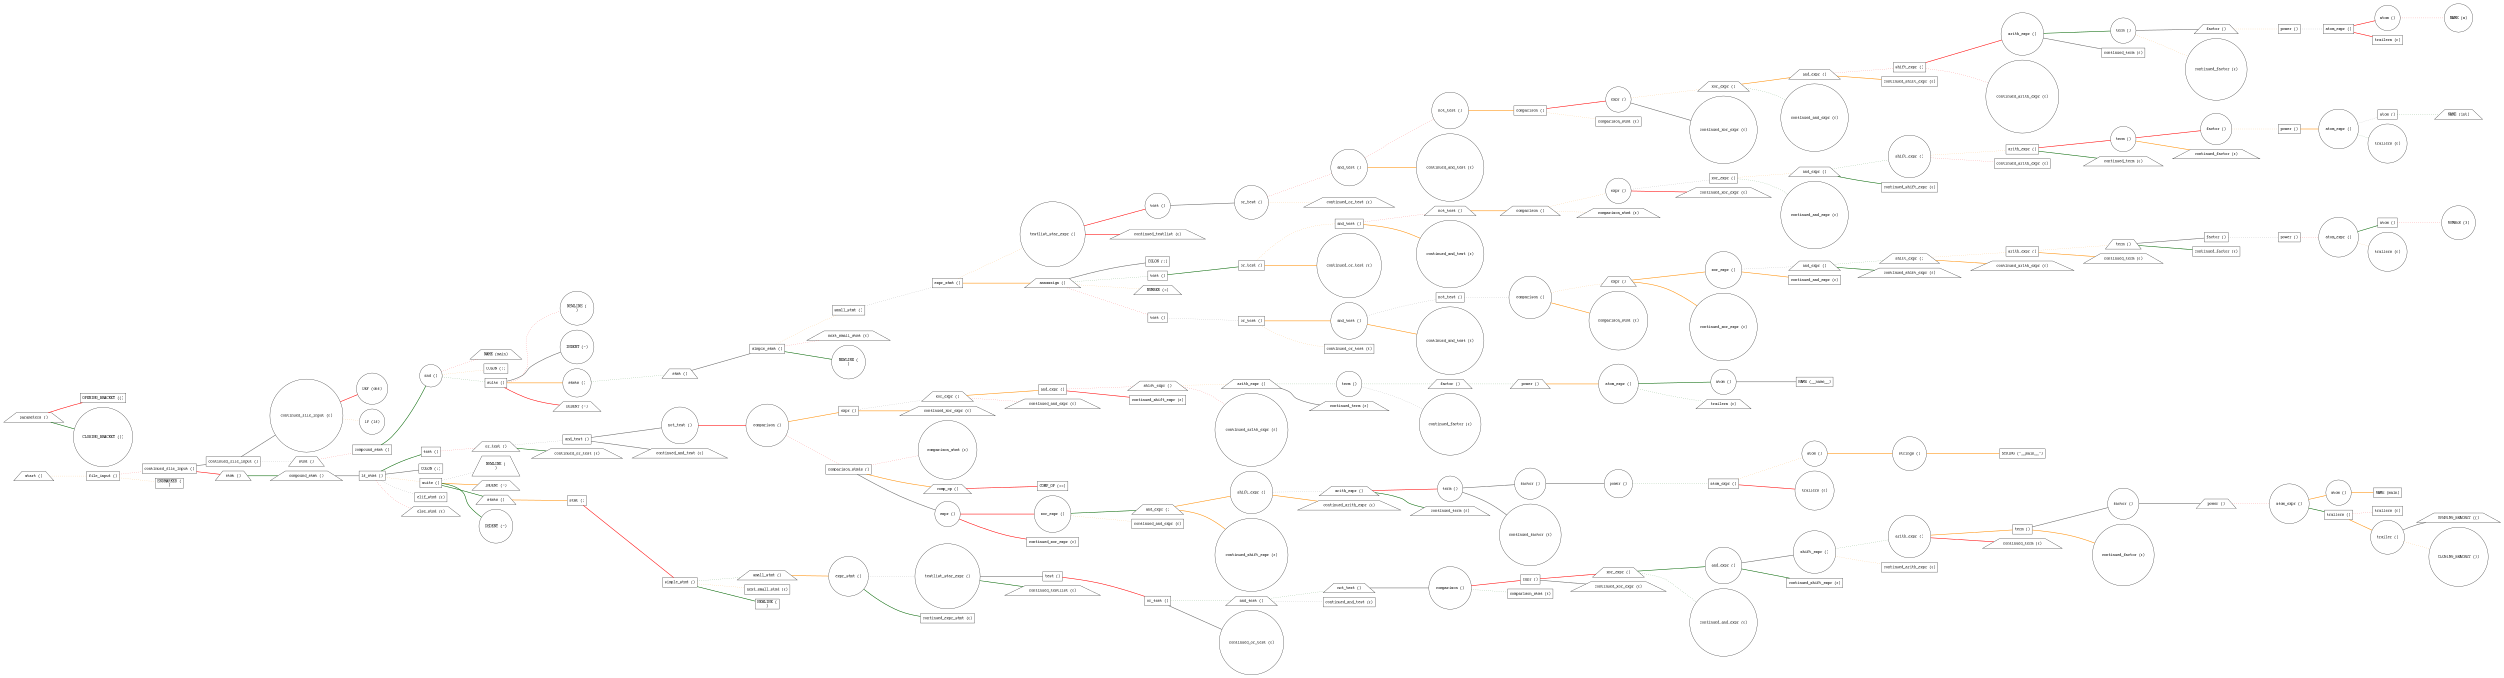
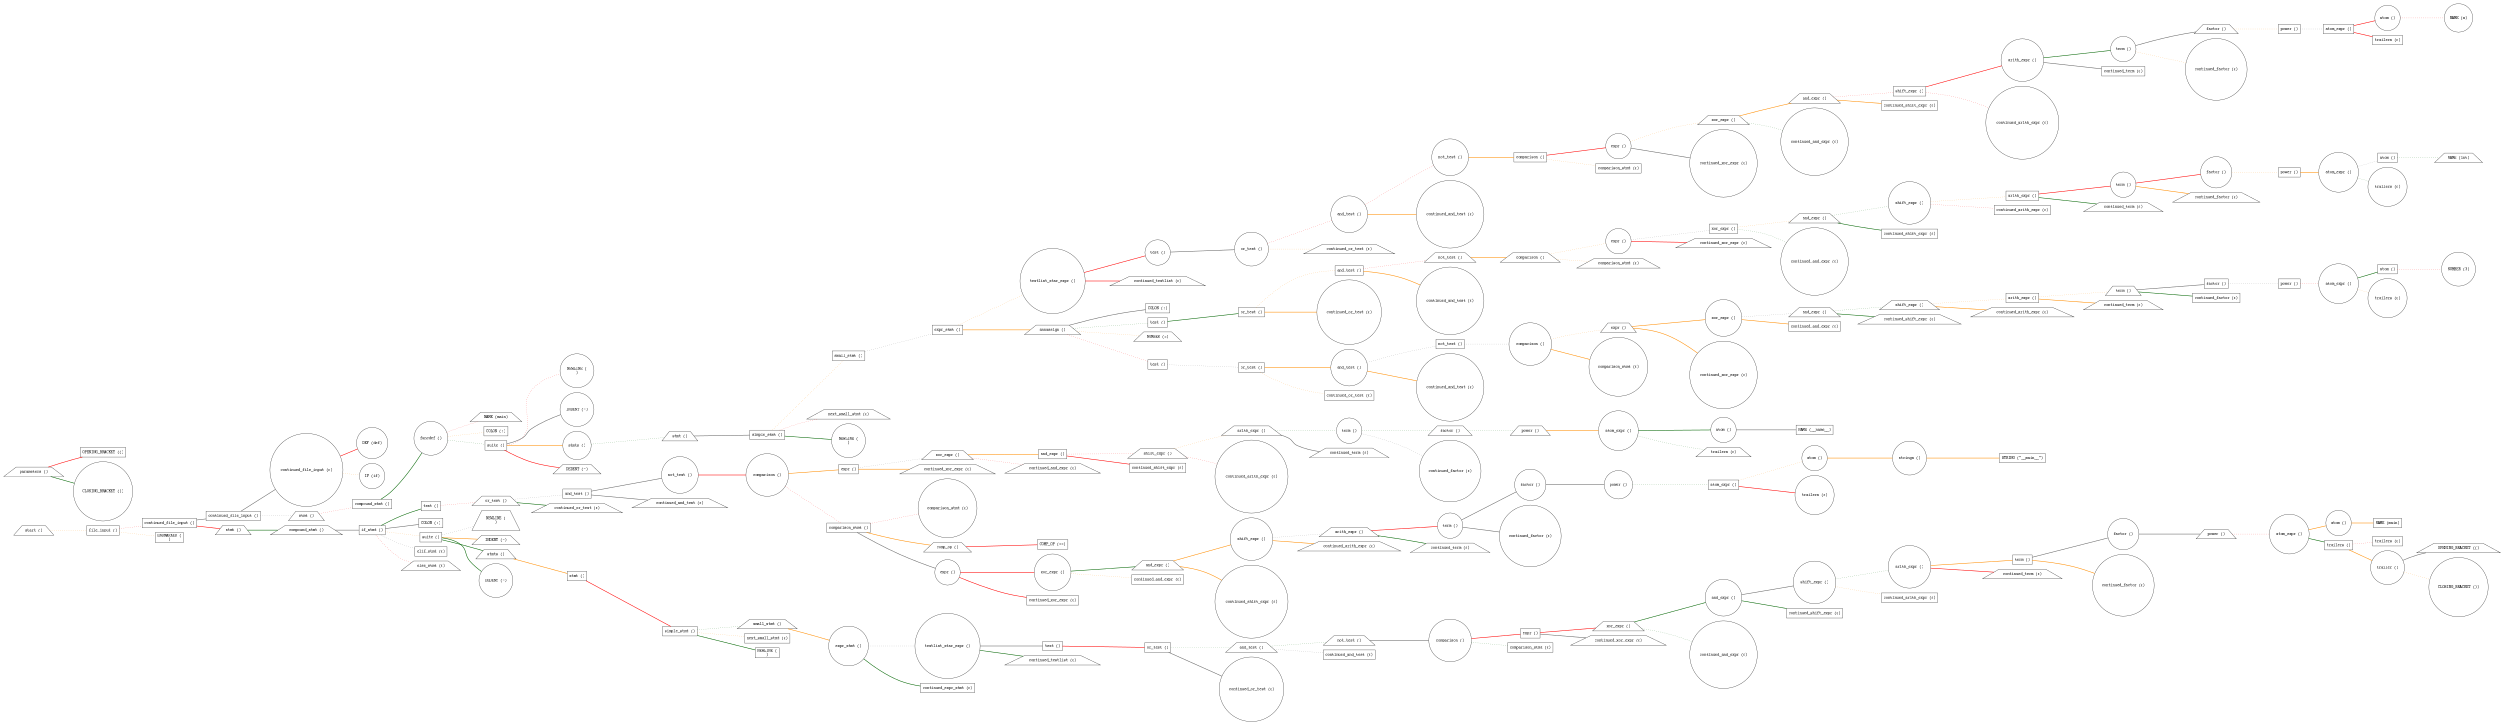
node "and ()": label "and ()" -> "funcdef ()"
node "comparison_stmts ()": label "comparison_stmts ()" -> "comparison_stmt ()"
